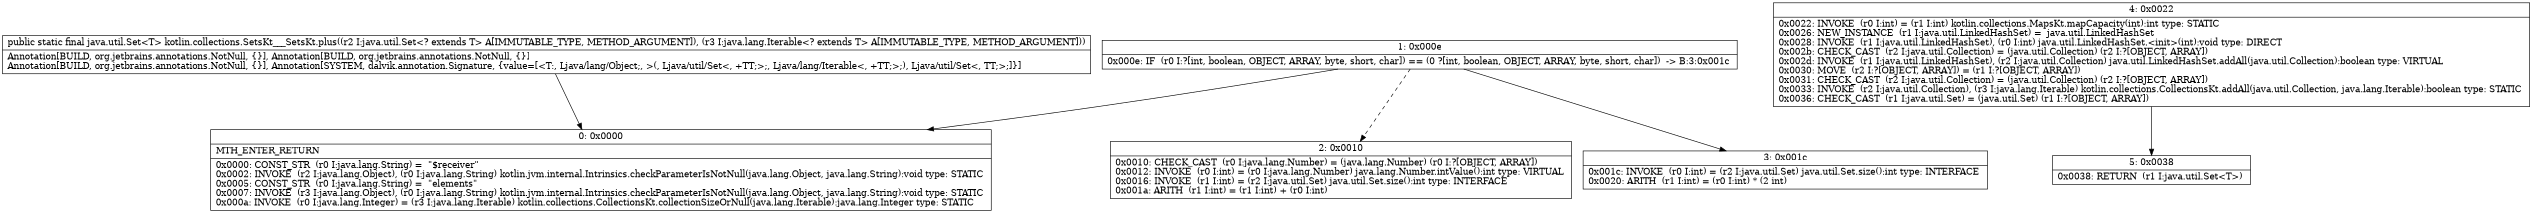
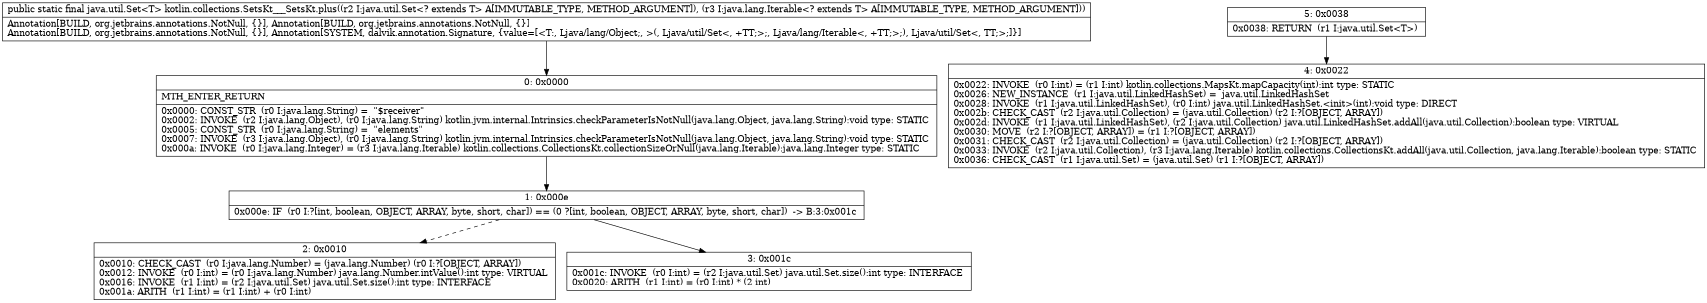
edge "1: 0x000e" -> "0: 0x0000": reversed
edge "4: 0x0022" -> "5: 0x0038": reversed
